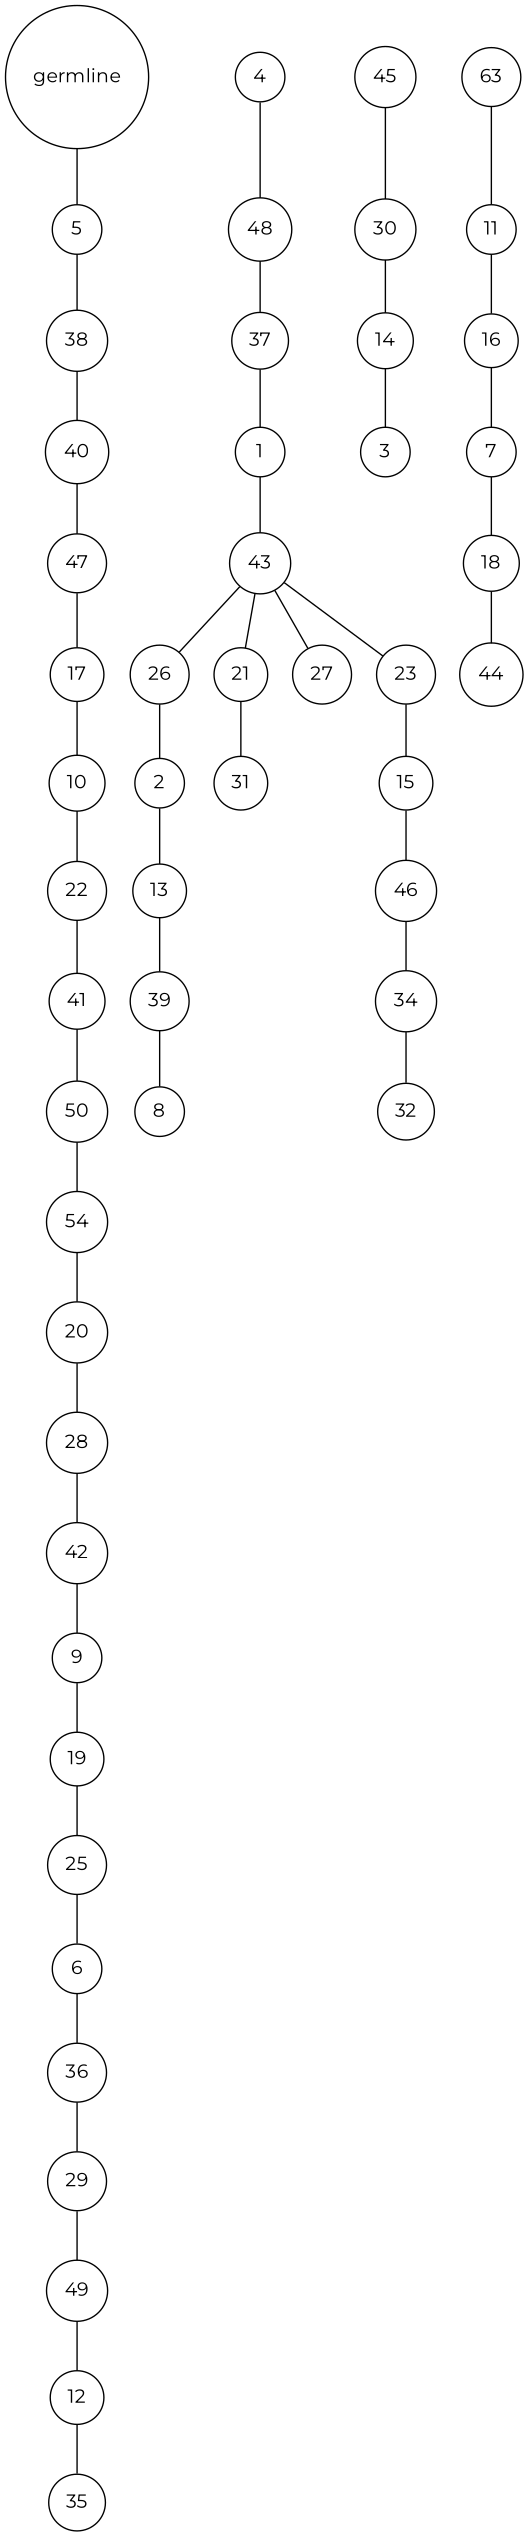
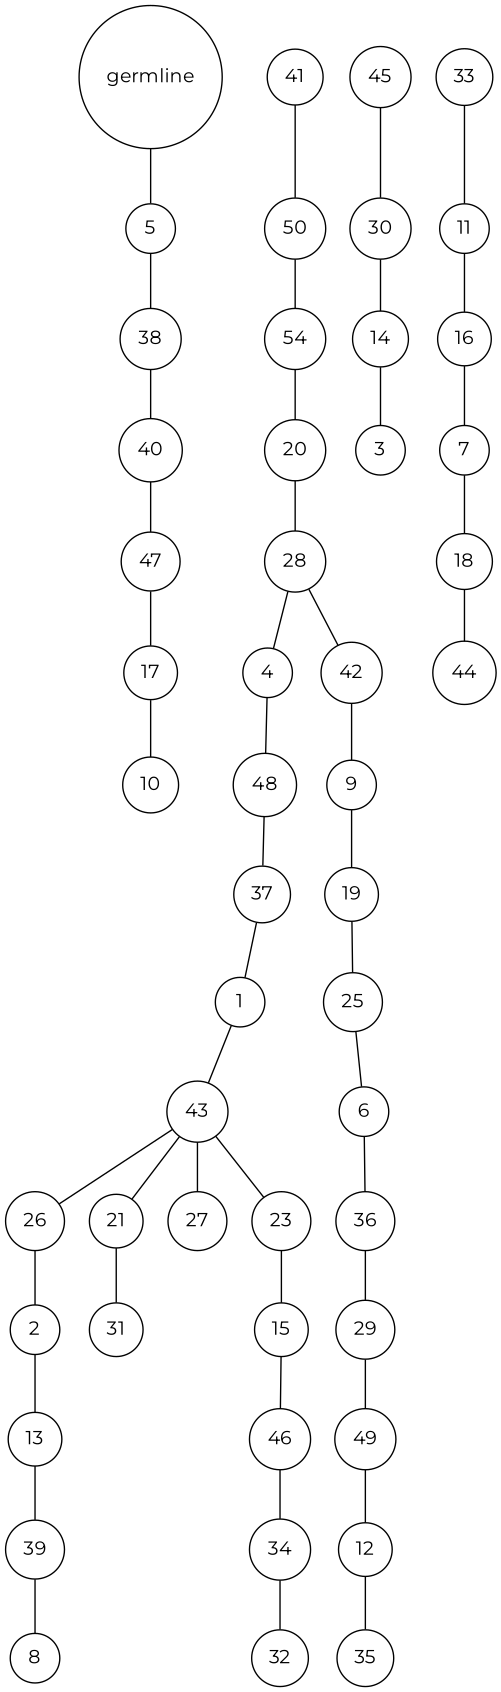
node "63": label "63" -> "33"
edge "28" -- "4": added
node "22": removed
